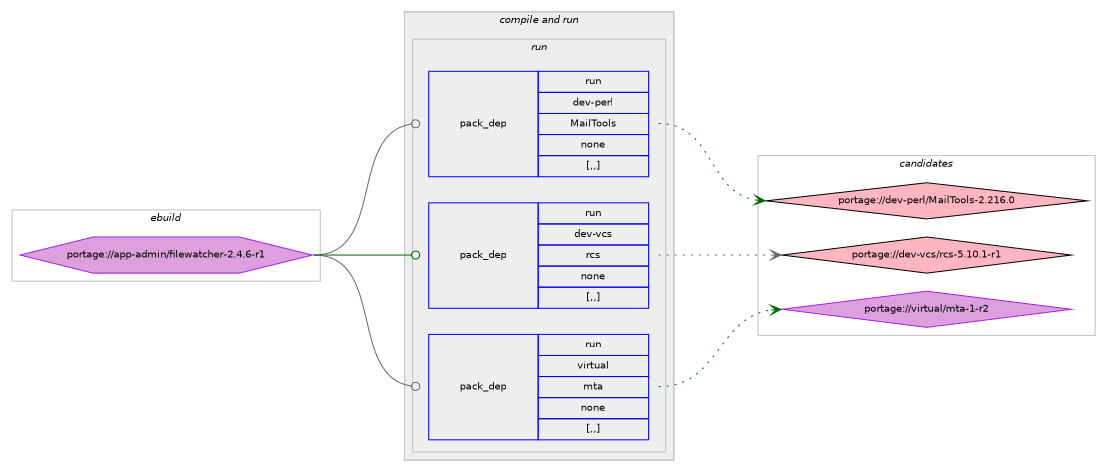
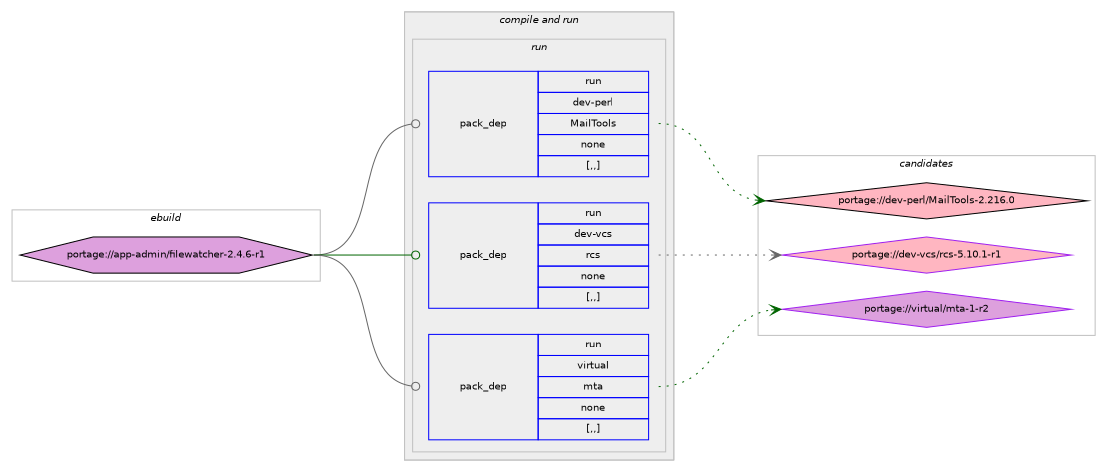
node "portage://app-admin/filewatcher-2.4.6-r1": color purple -> black
node "portage://dev-vcs/rcs-5.10.1-r1": color black -> purple
